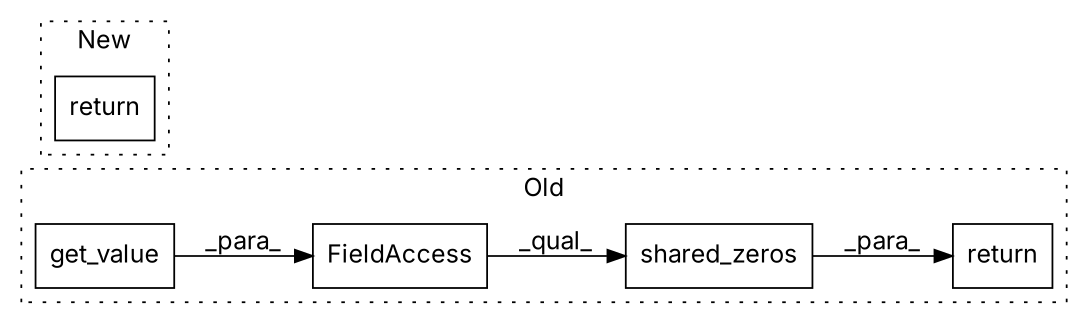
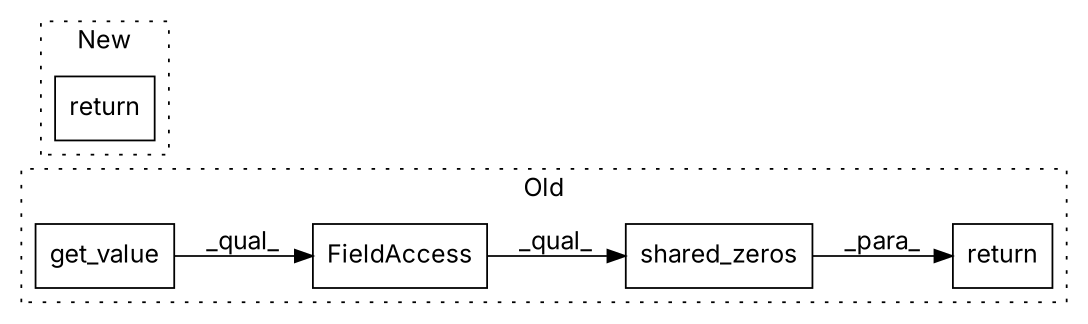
edge "get_value" -> "FieldAccess": label "_para_" -> "_qual_"
